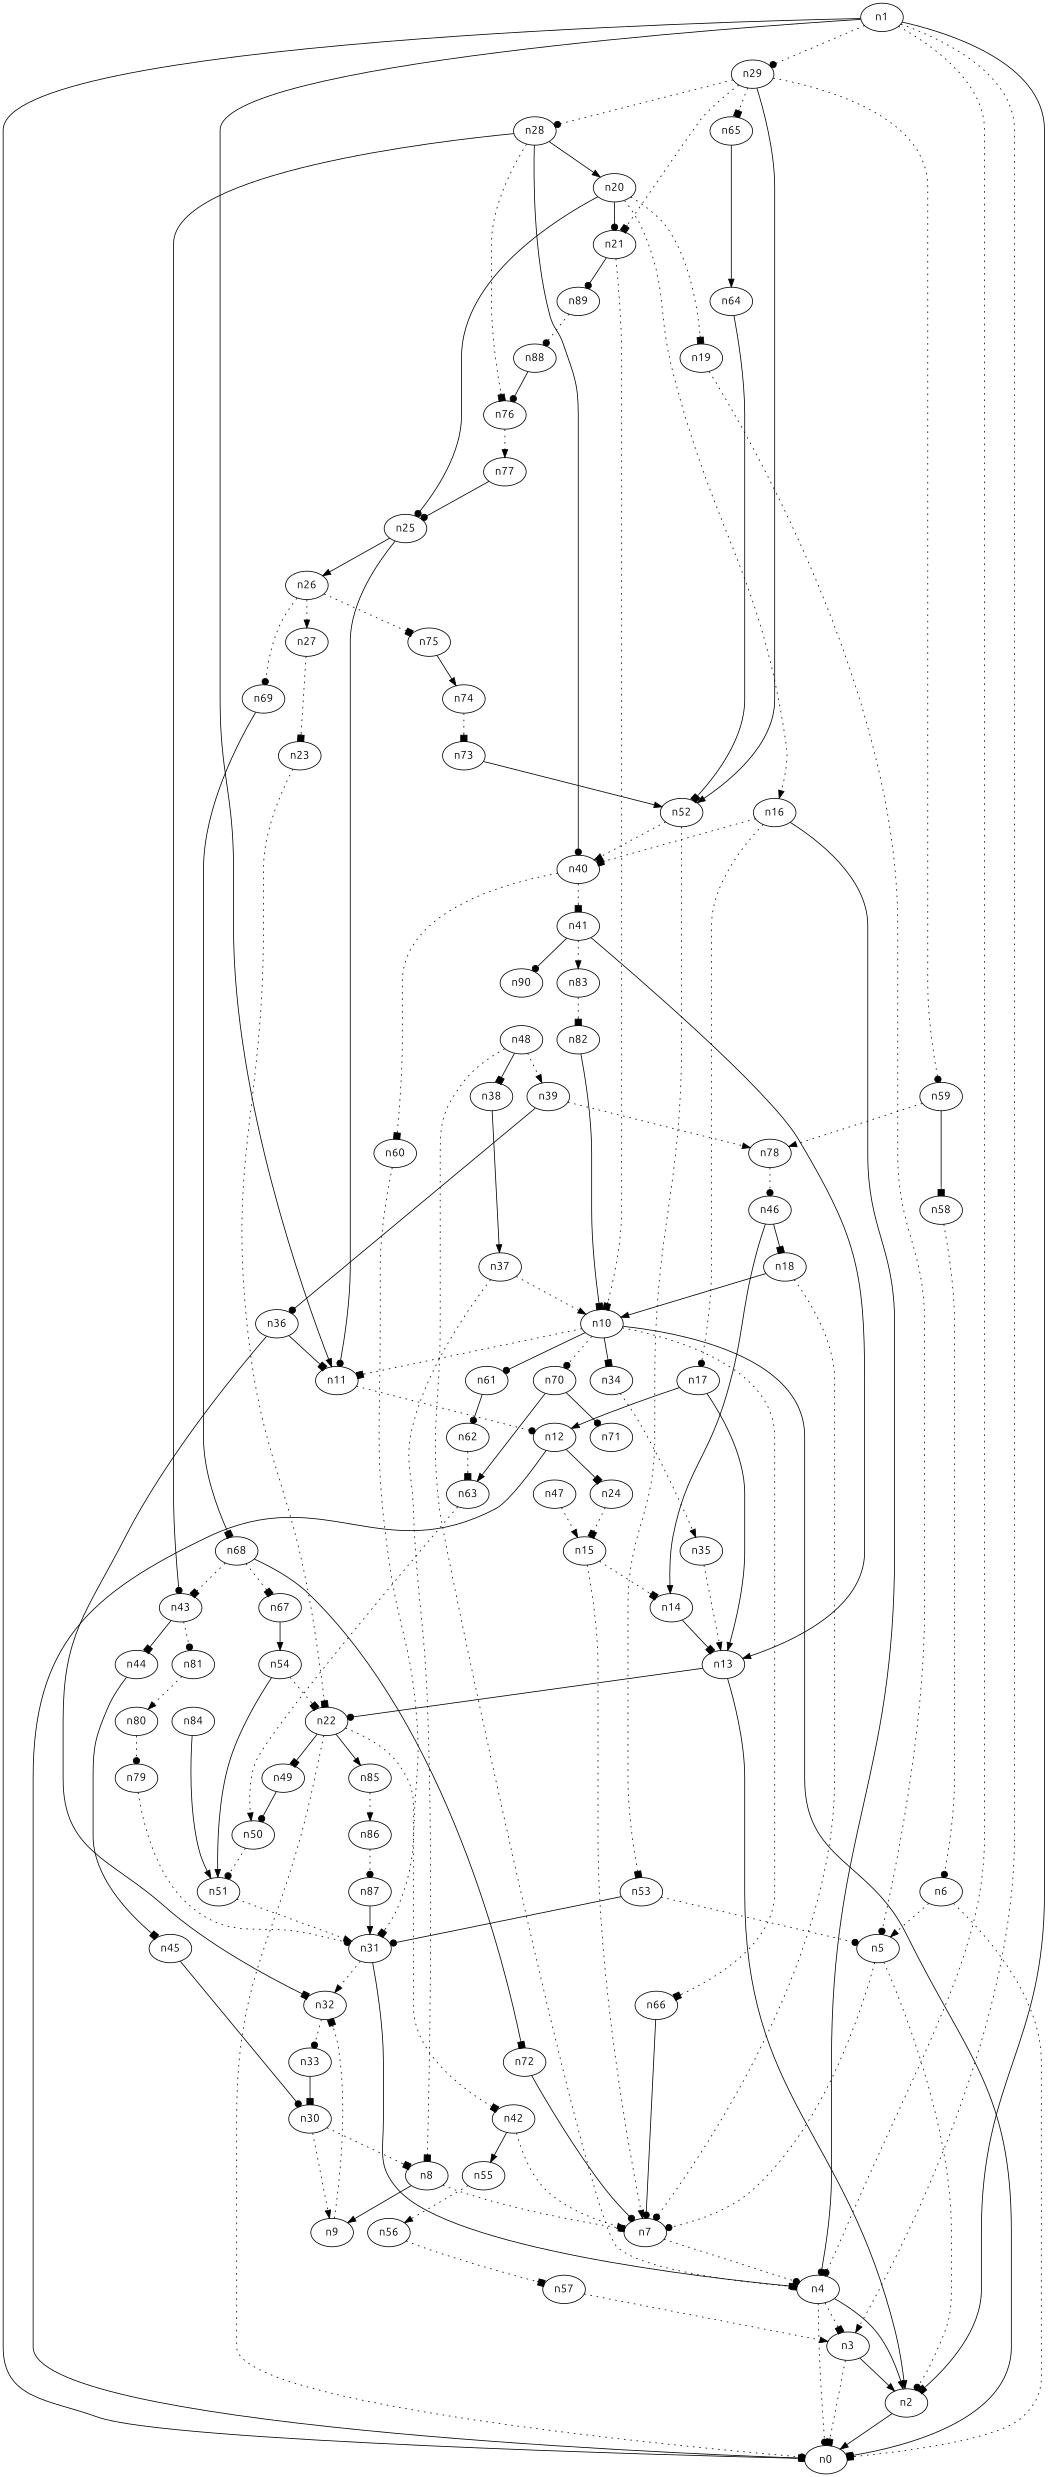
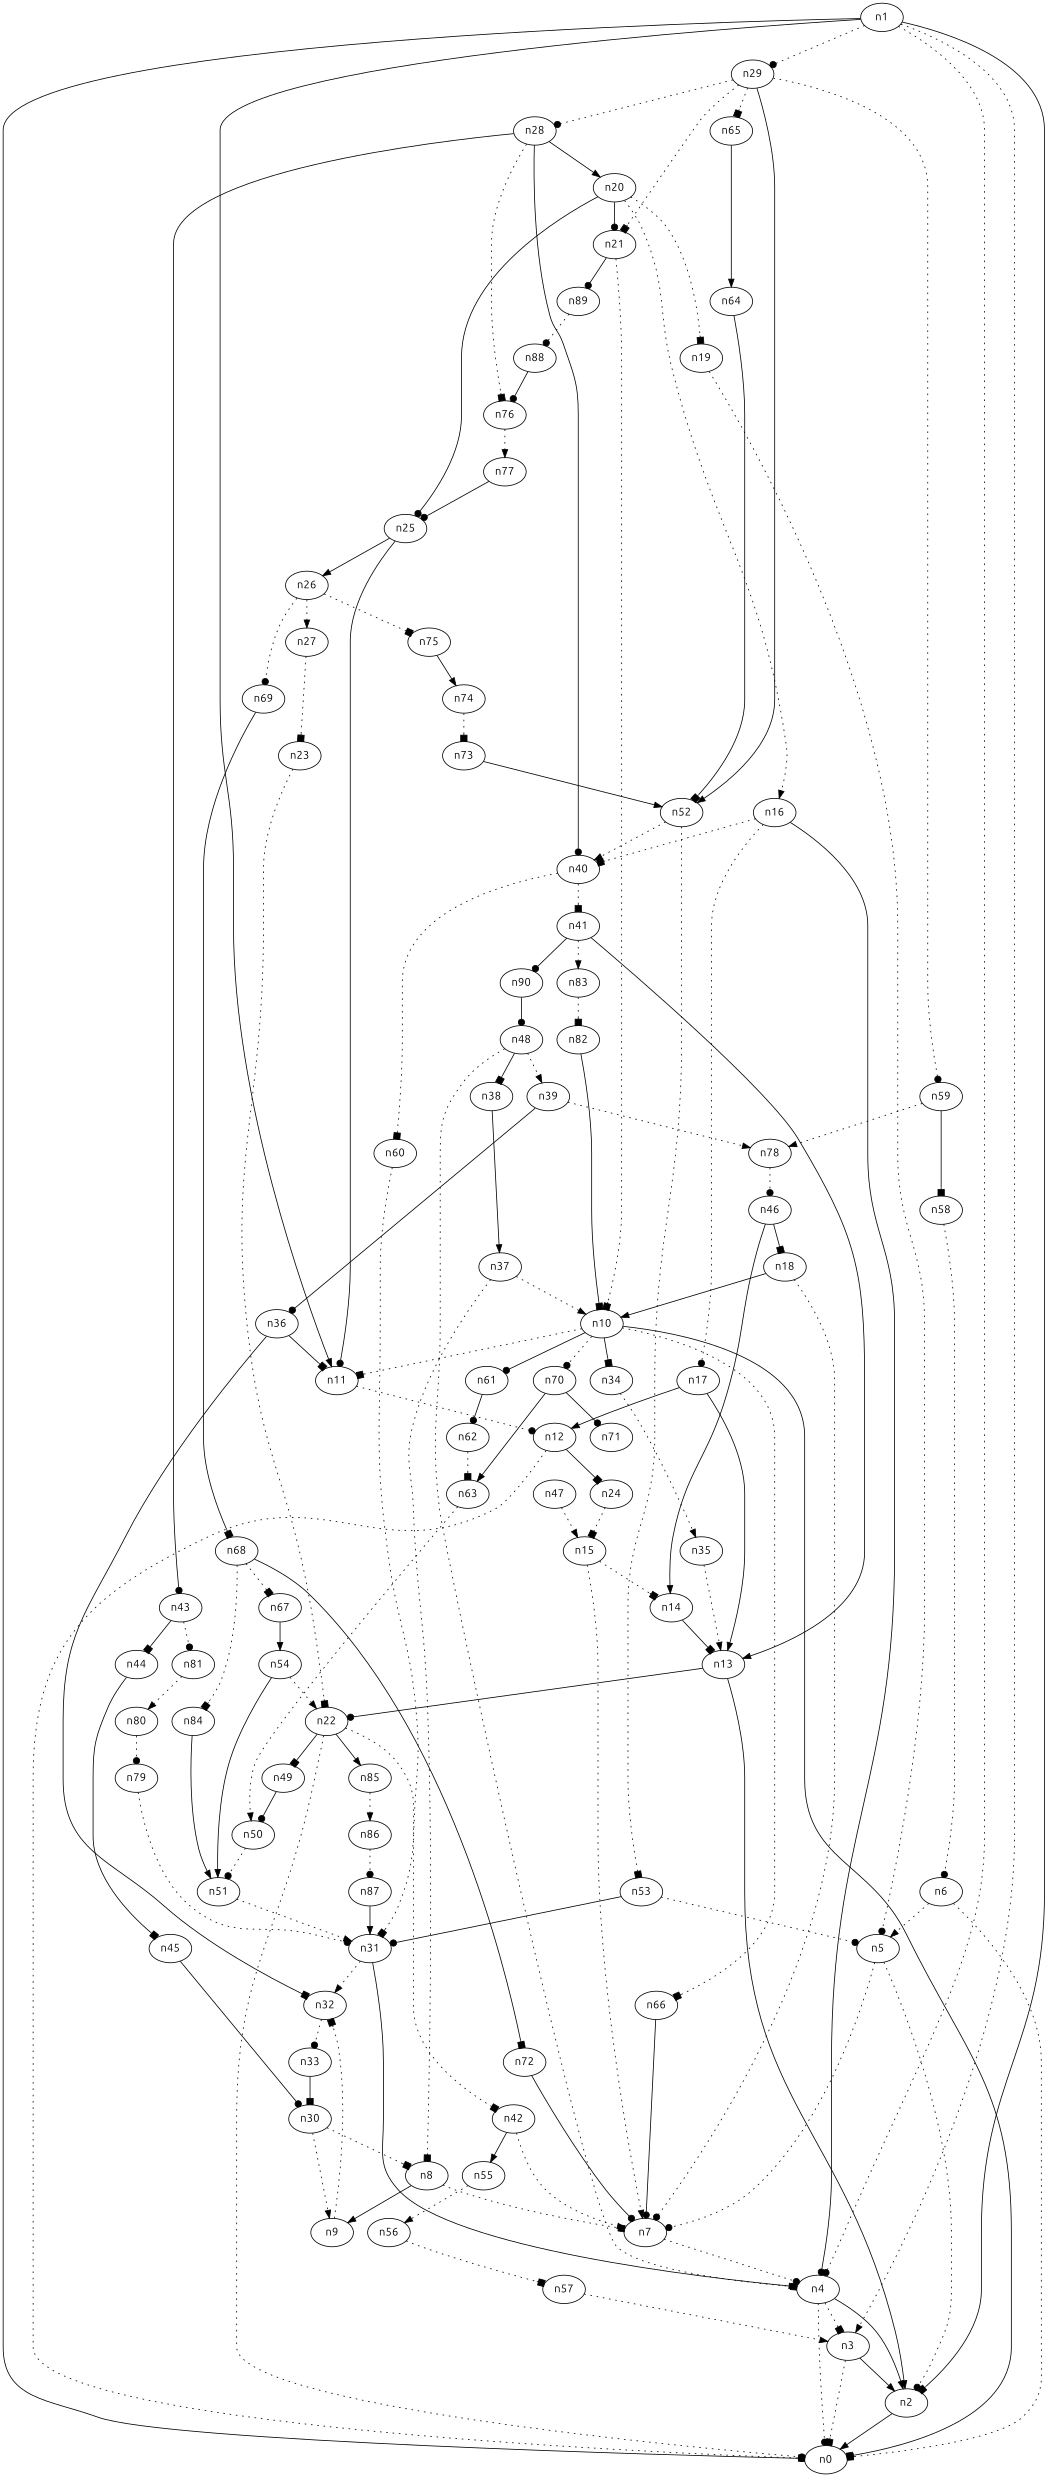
edge "n90" -> "n48": added
edge "n68" -> "n43": now "n68" -> "n84"
edge "n54" -> "n22": arrowhead box -> normal
edge "n12" -> "n0": style solid -> dotted
